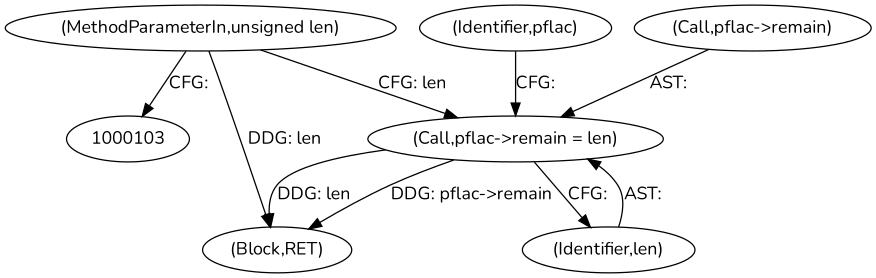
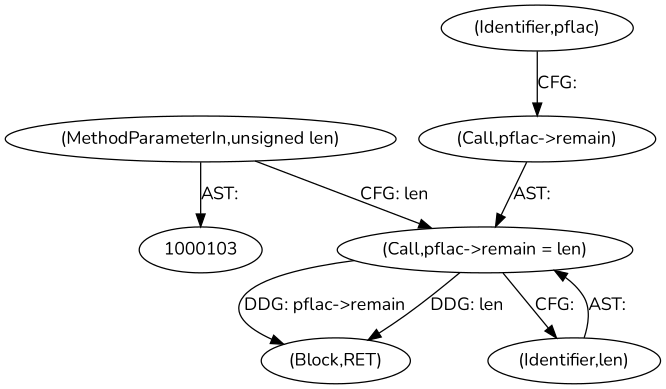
edge "(Identifier,pflac)" -> "(Call,pflac->remain = len)": now "(Identifier,pflac)" -> "(Call,pflac->remain)"
edge "(MethodParameterIn,unsigned len)" -> "1000103": label "CFG: " -> "AST: "
edge "(MethodParameterIn,unsigned len)" -> "(Block,RET)": removed, label "DDG: len"
